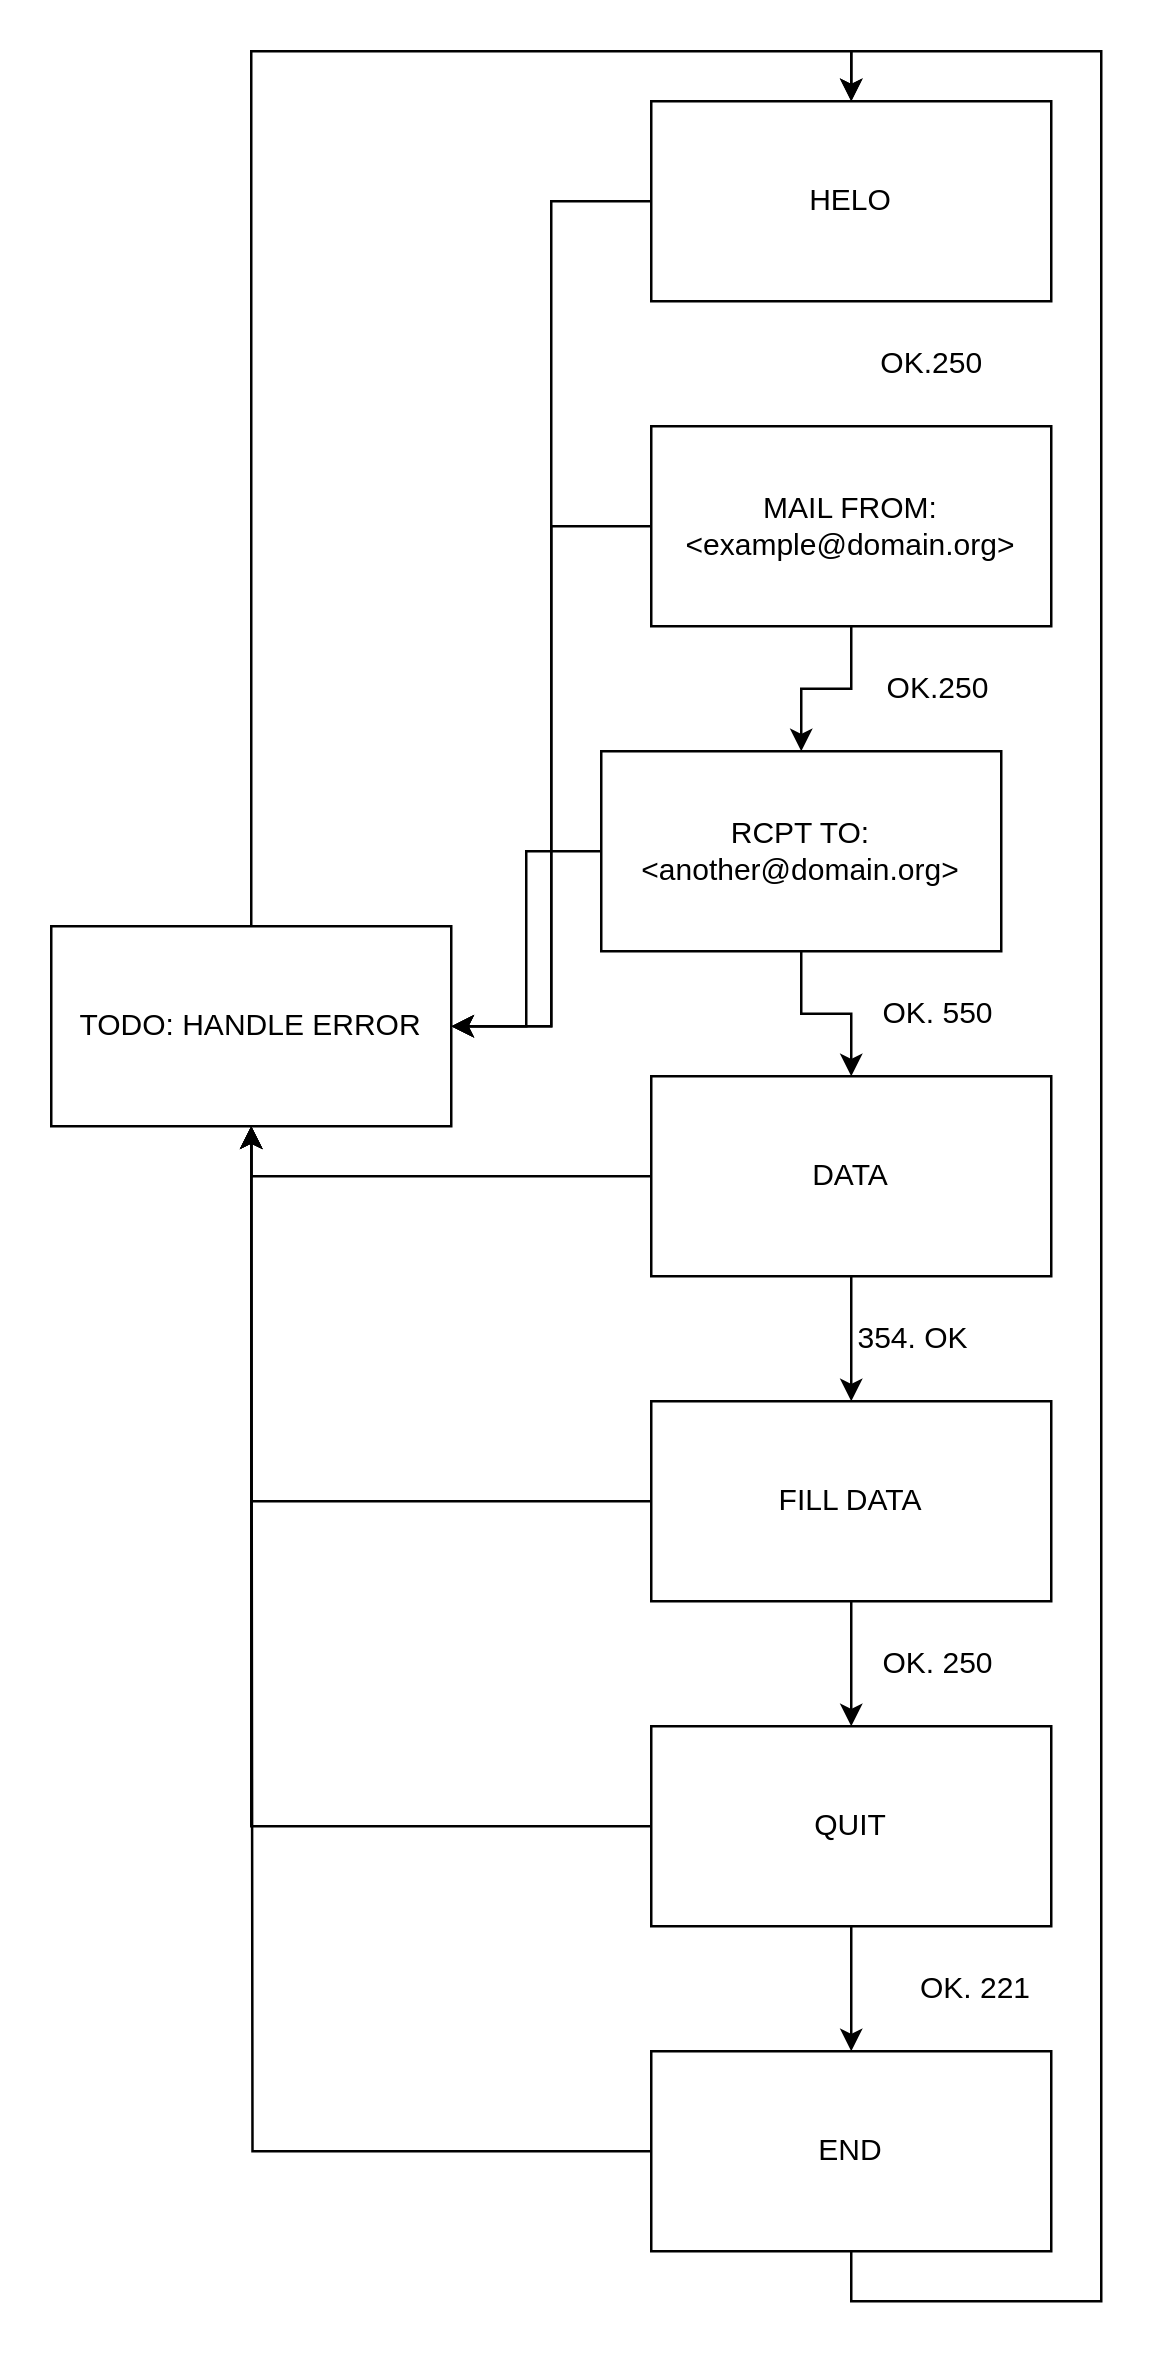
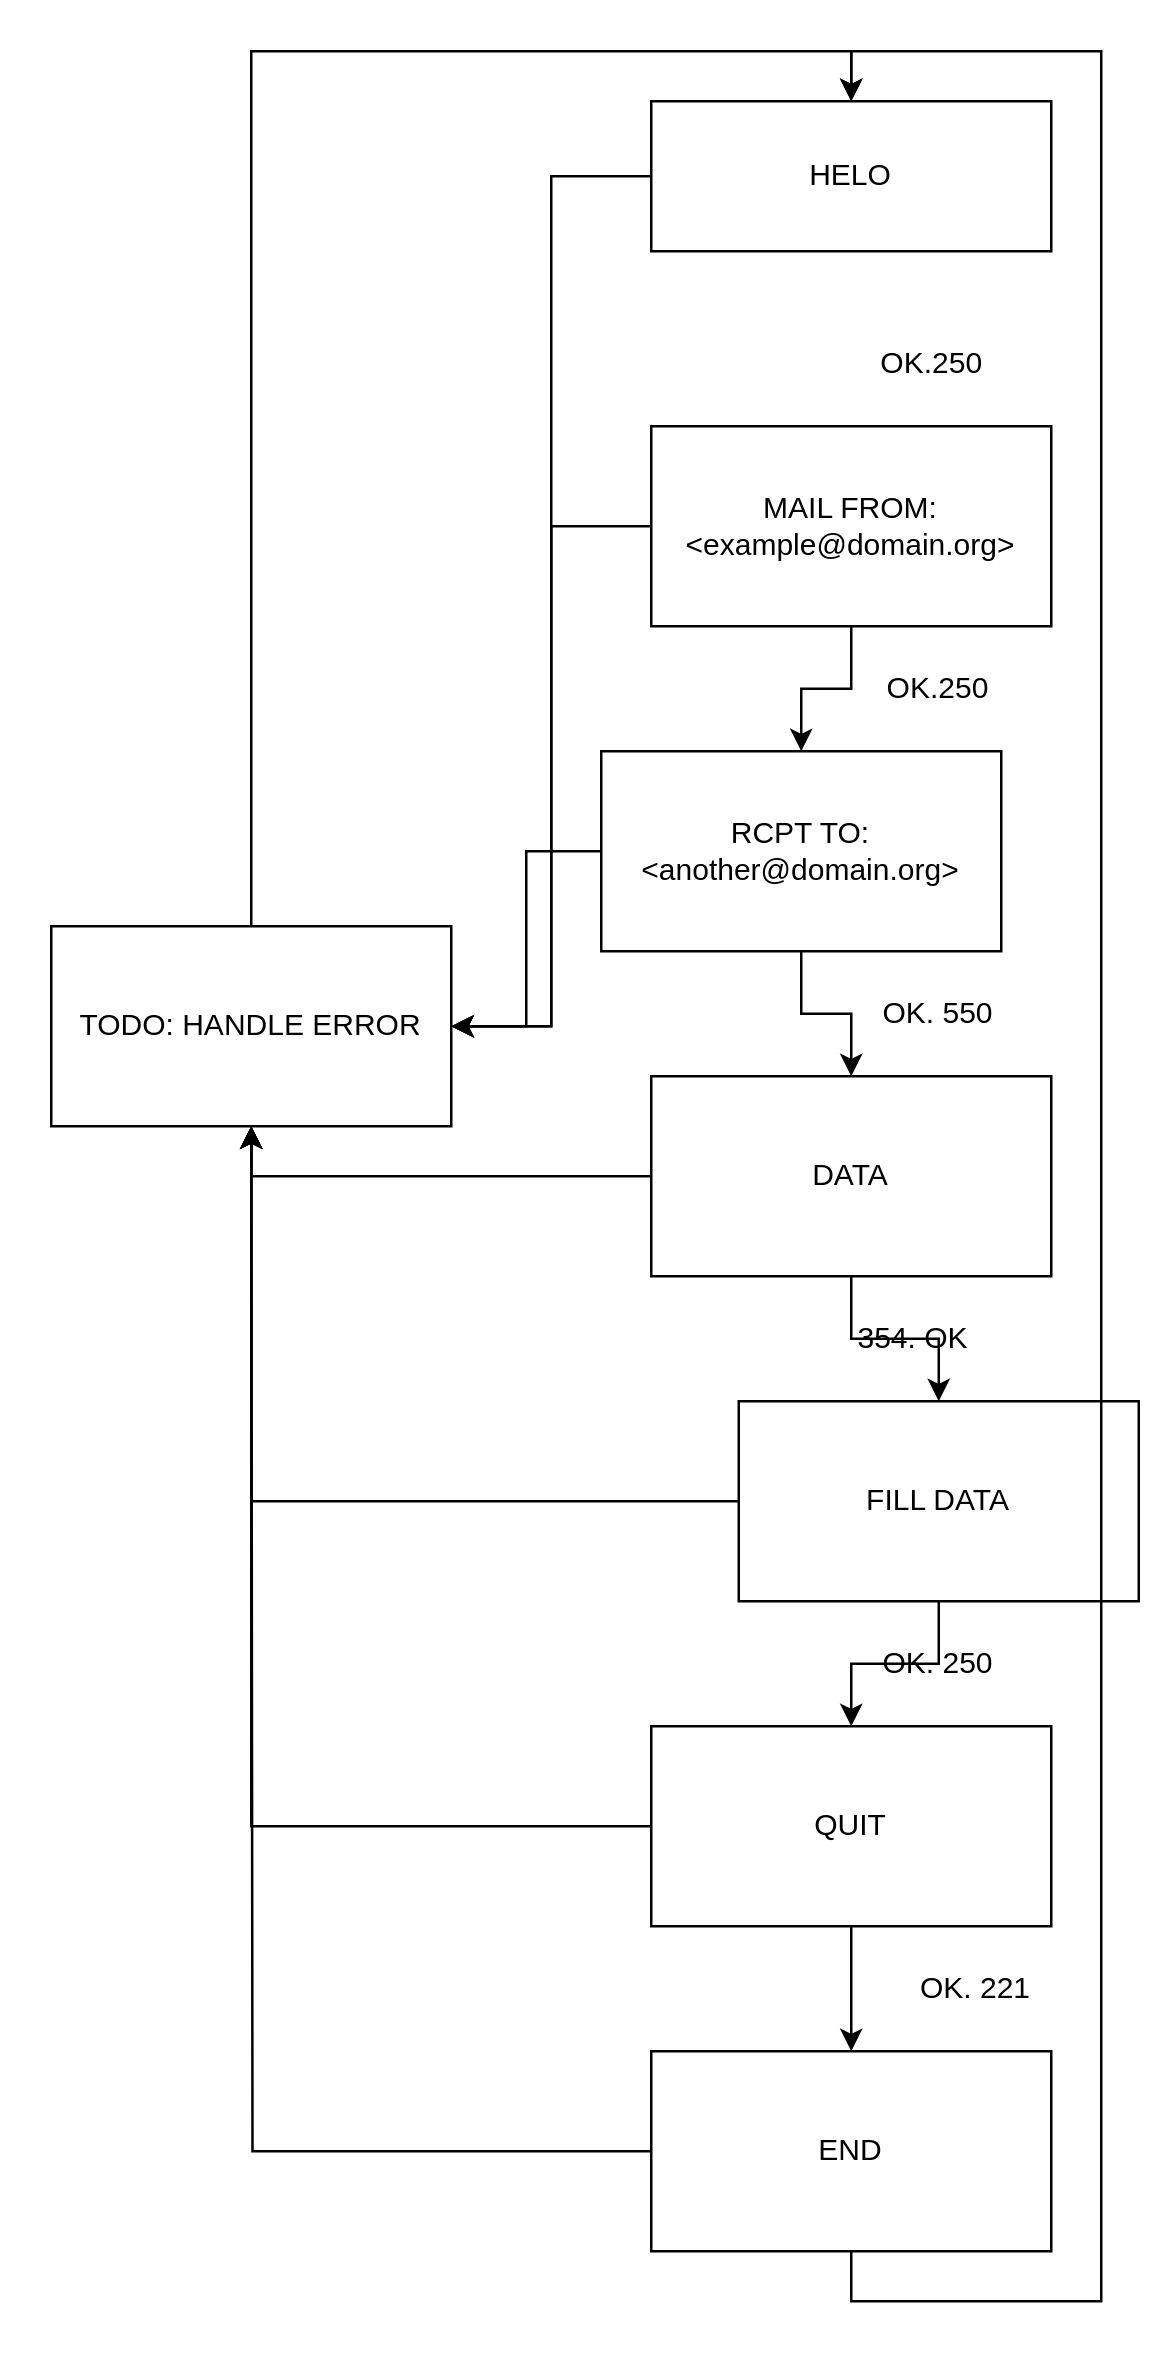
node "HELO": size 400x200 -> 400x150
node "FILL DATA": moved (851, 1501) -> (939, 1501)
